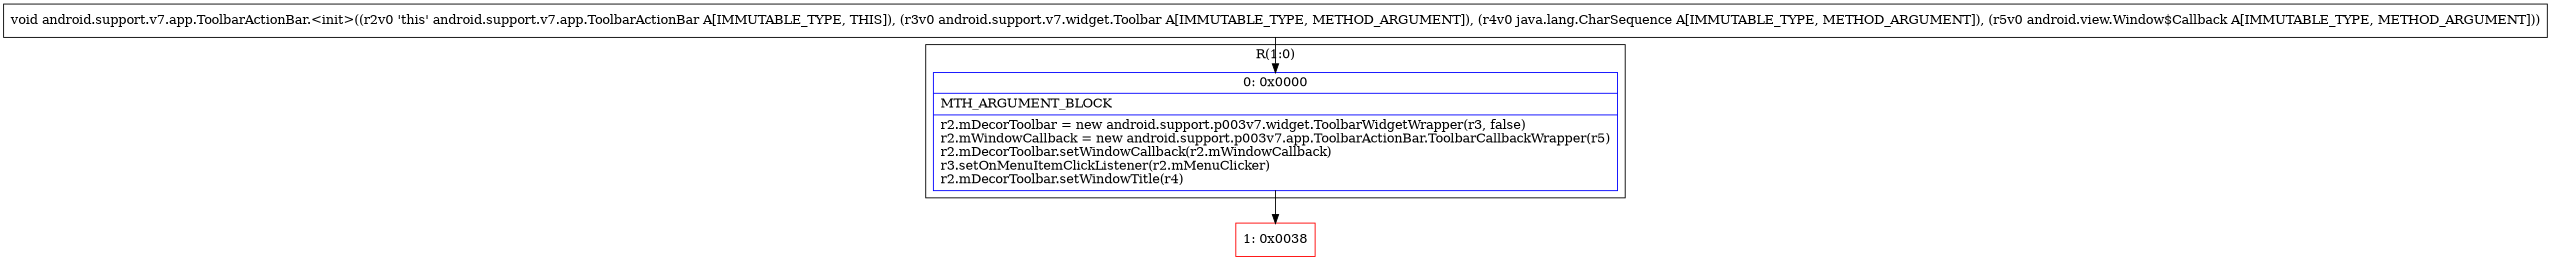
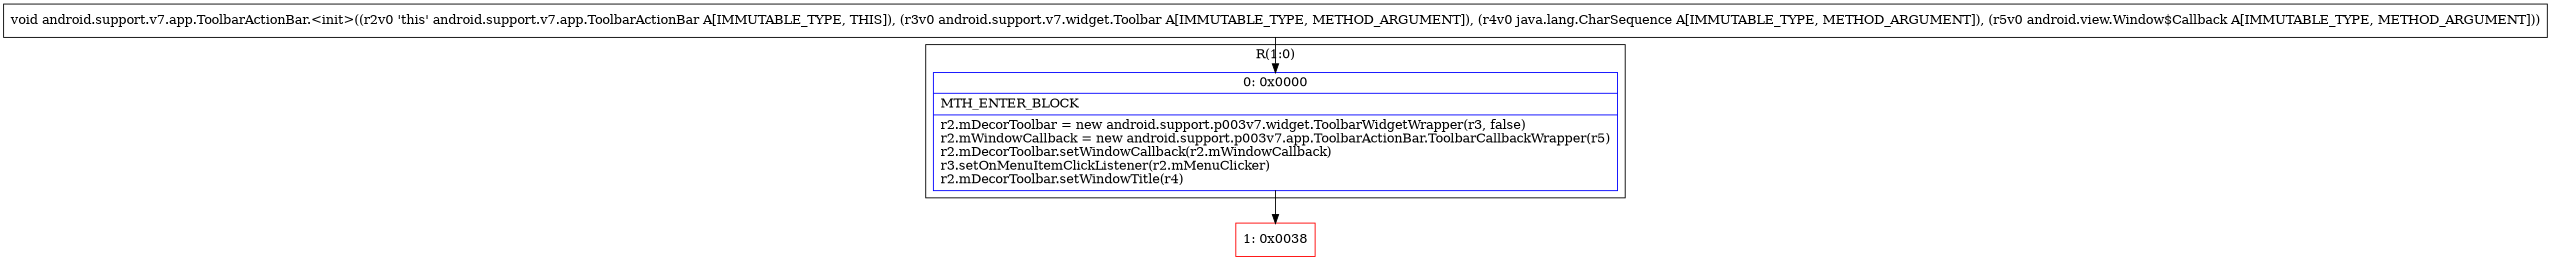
node "0: 0x0000": text "MTH_ARGUMENT_BLOCK" -> "MTH_ENTER_BLOCK"
